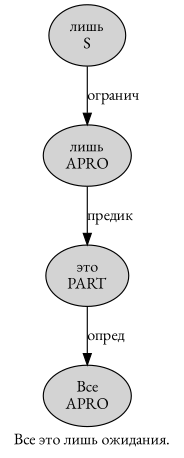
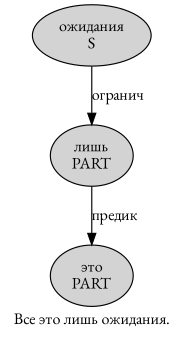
node "лишь S": label "лишь S" -> "ожидания S"
node "лишь APRO": label "лишь APRO" -> "лишь PART"
node "Все APRO": removed
